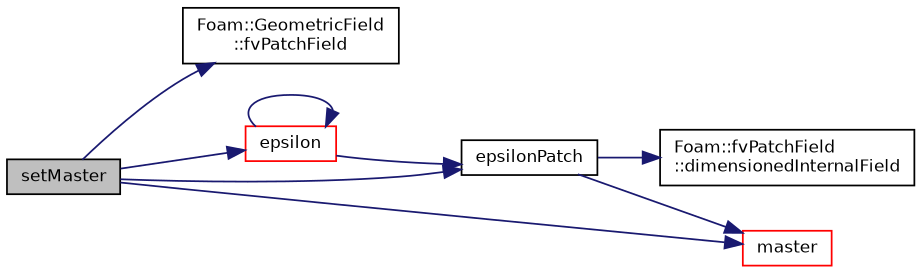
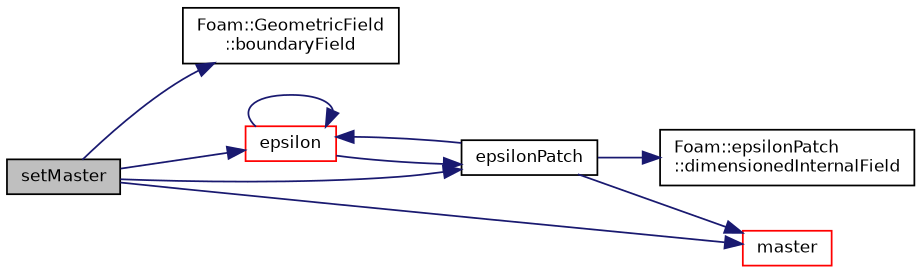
node "Foam::GeometricField ::fvPatchField": label "Foam::GeometricField ::fvPatchField" -> "Foam::GeometricField ::boundaryField"
edge "epsilonPatch" -> "epsilon": added
node "Foam::fvPatchField ::dimensionedInternalField": label "Foam::fvPatchField ::dimensionedInternalField" -> "Foam::epsilonPatch ::dimensionedInternalField"
